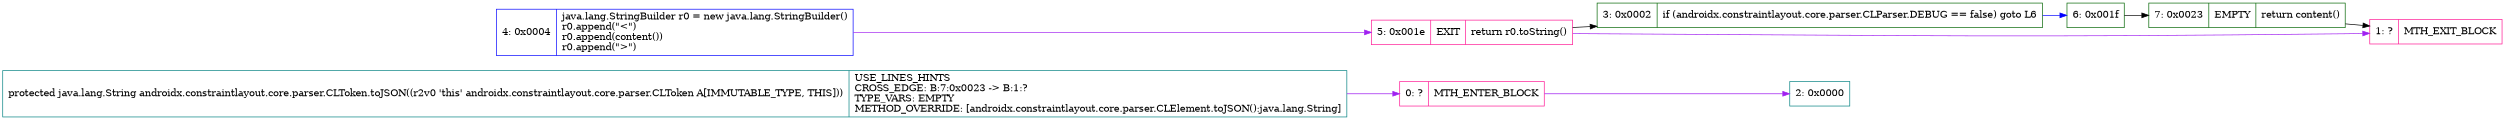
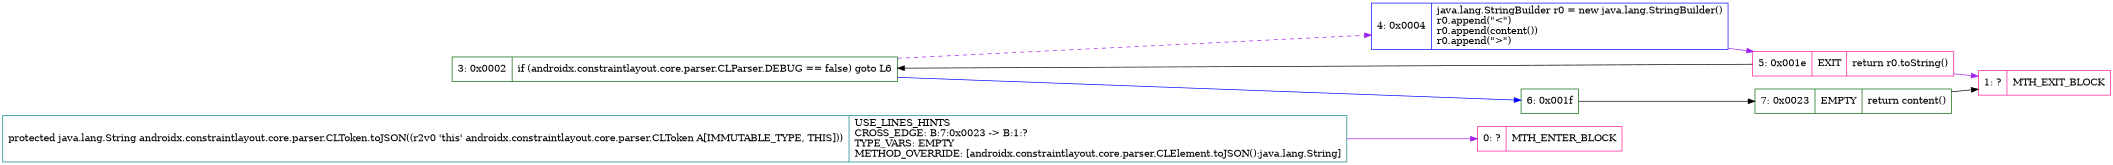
edge "3: 0x0002" -> "4: 0x0004": added
node "2: 0x0000": removed
